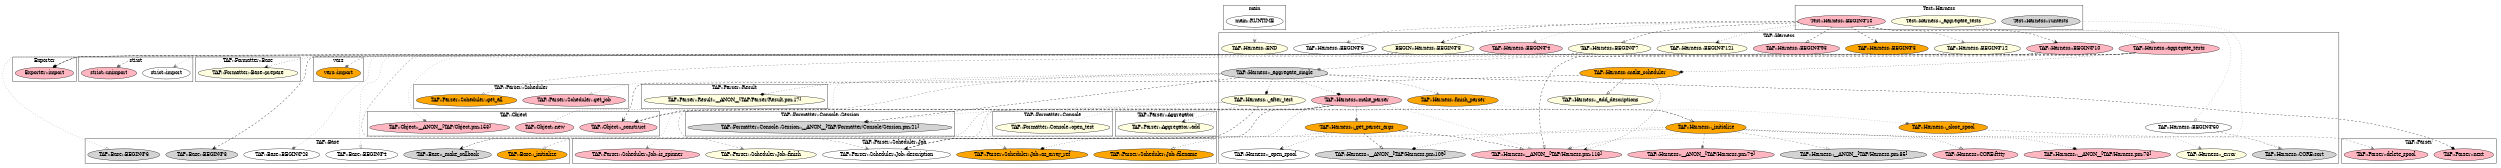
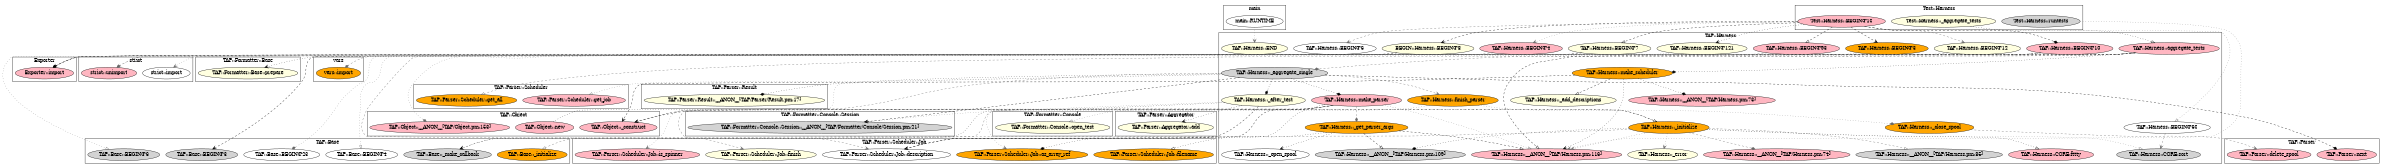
edge "Test::Harness::BEGIN@10" -> "TAP::Harness::BEGIN@10": arrowhead vee -> diamond
edge "TAP::Harness::_initialize" -> "TAP::Harness::__ANON__[TAP/Harness.pm:73]": now "TAP::Harness::make_scheduler" -> "TAP::Harness::__ANON__[TAP/Harness.pm:73]"
